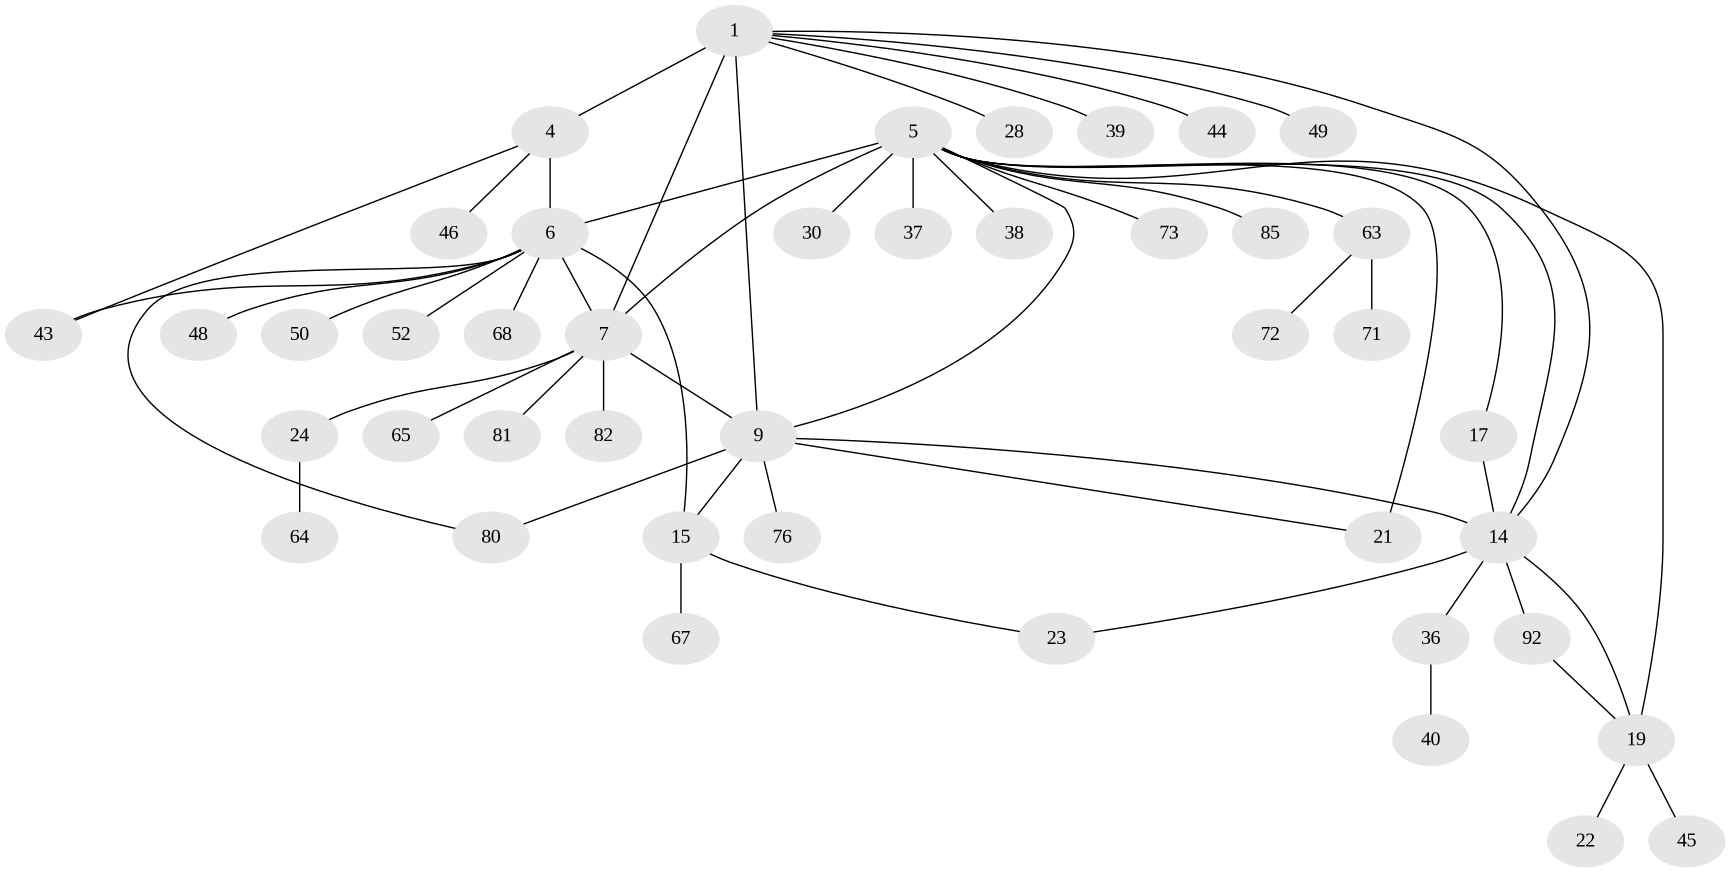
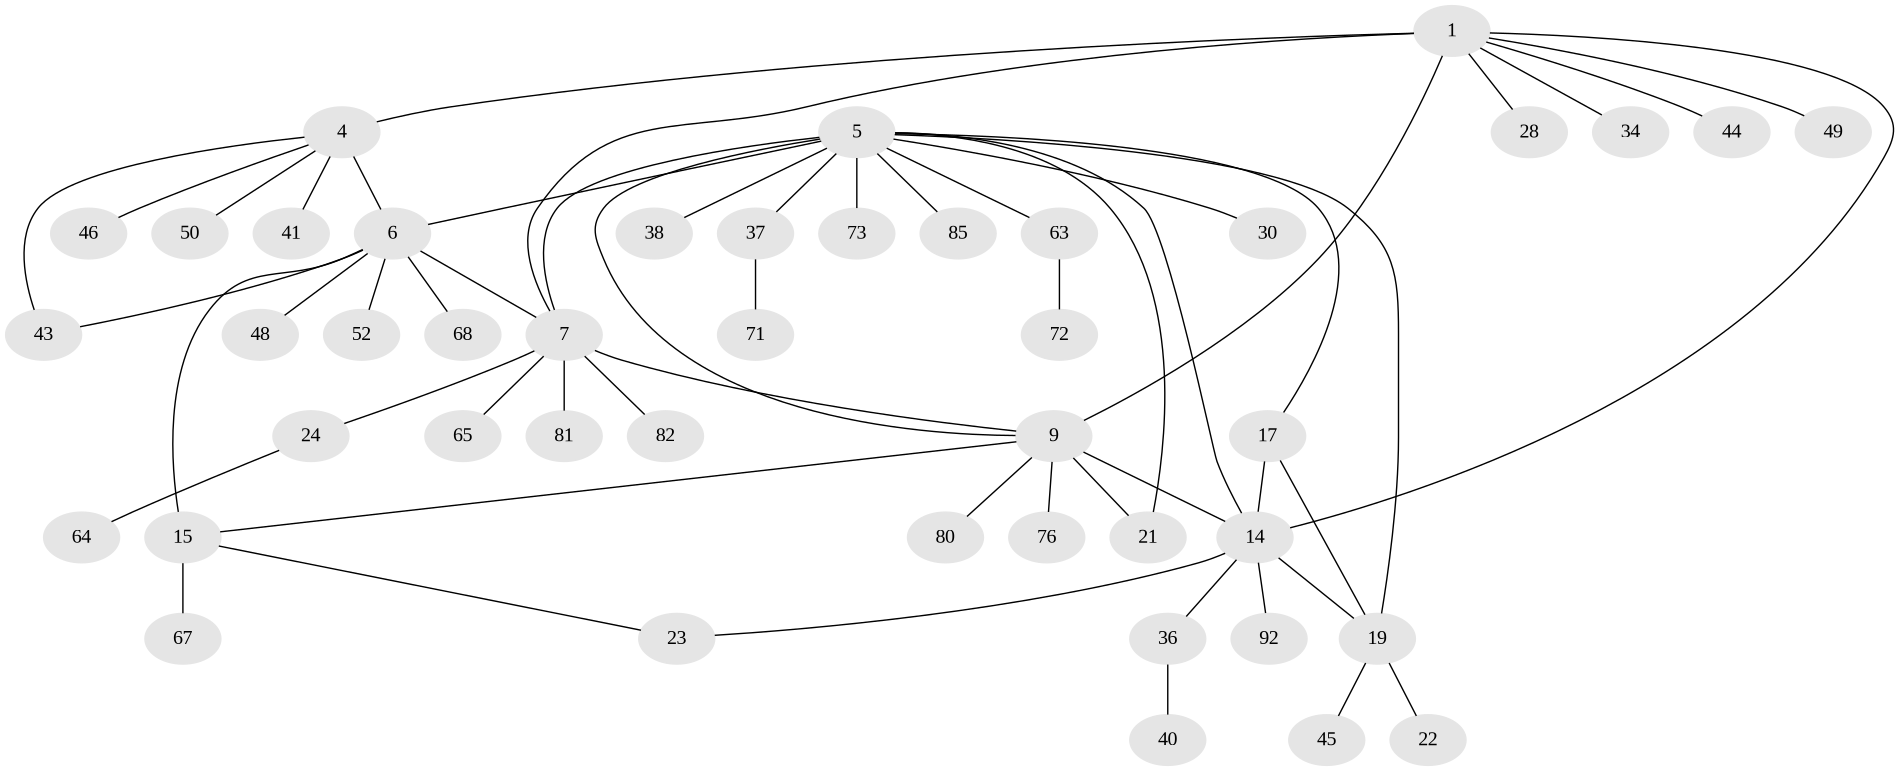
node "39": label "39" -> "34"
node "41": added
edge "63" -- "71": now "37" -- "71"
edge "6" -- "50": now "4" -- "50"
edge "6" -- "80": removed
edge "92" -- "19": now "17" -- "19"
